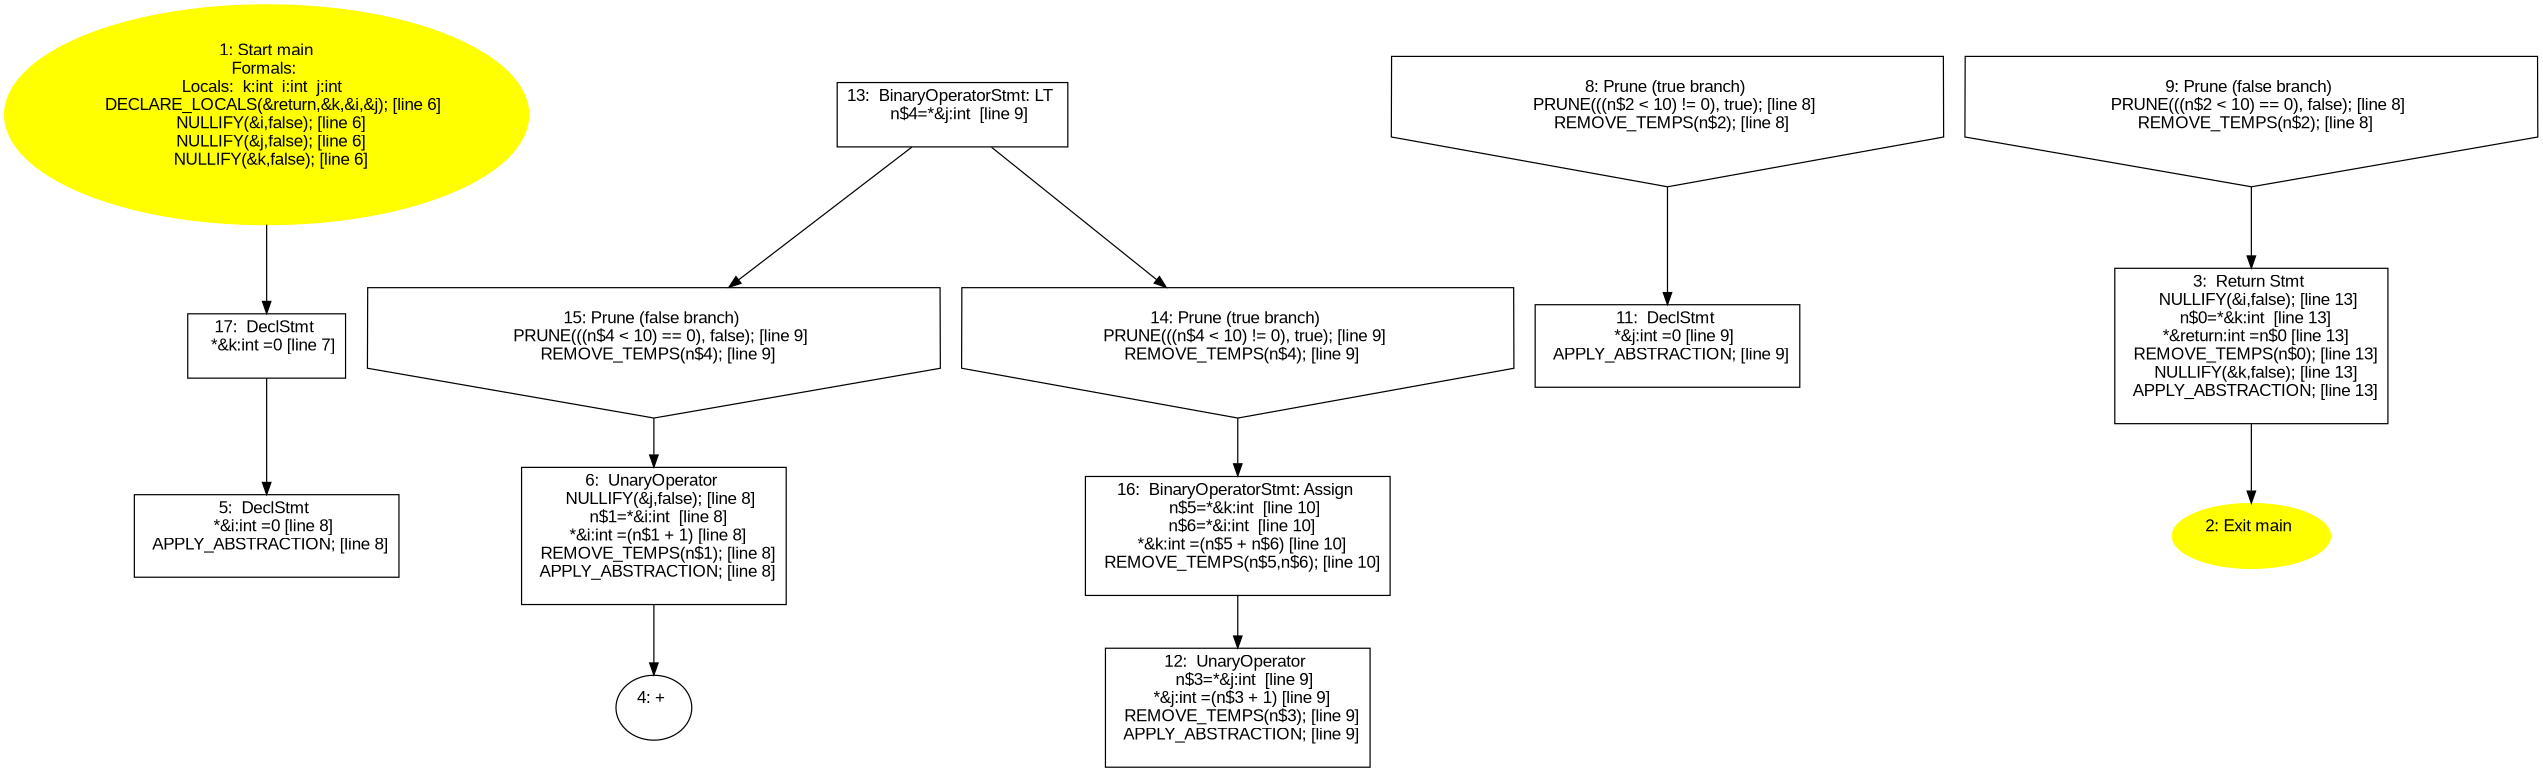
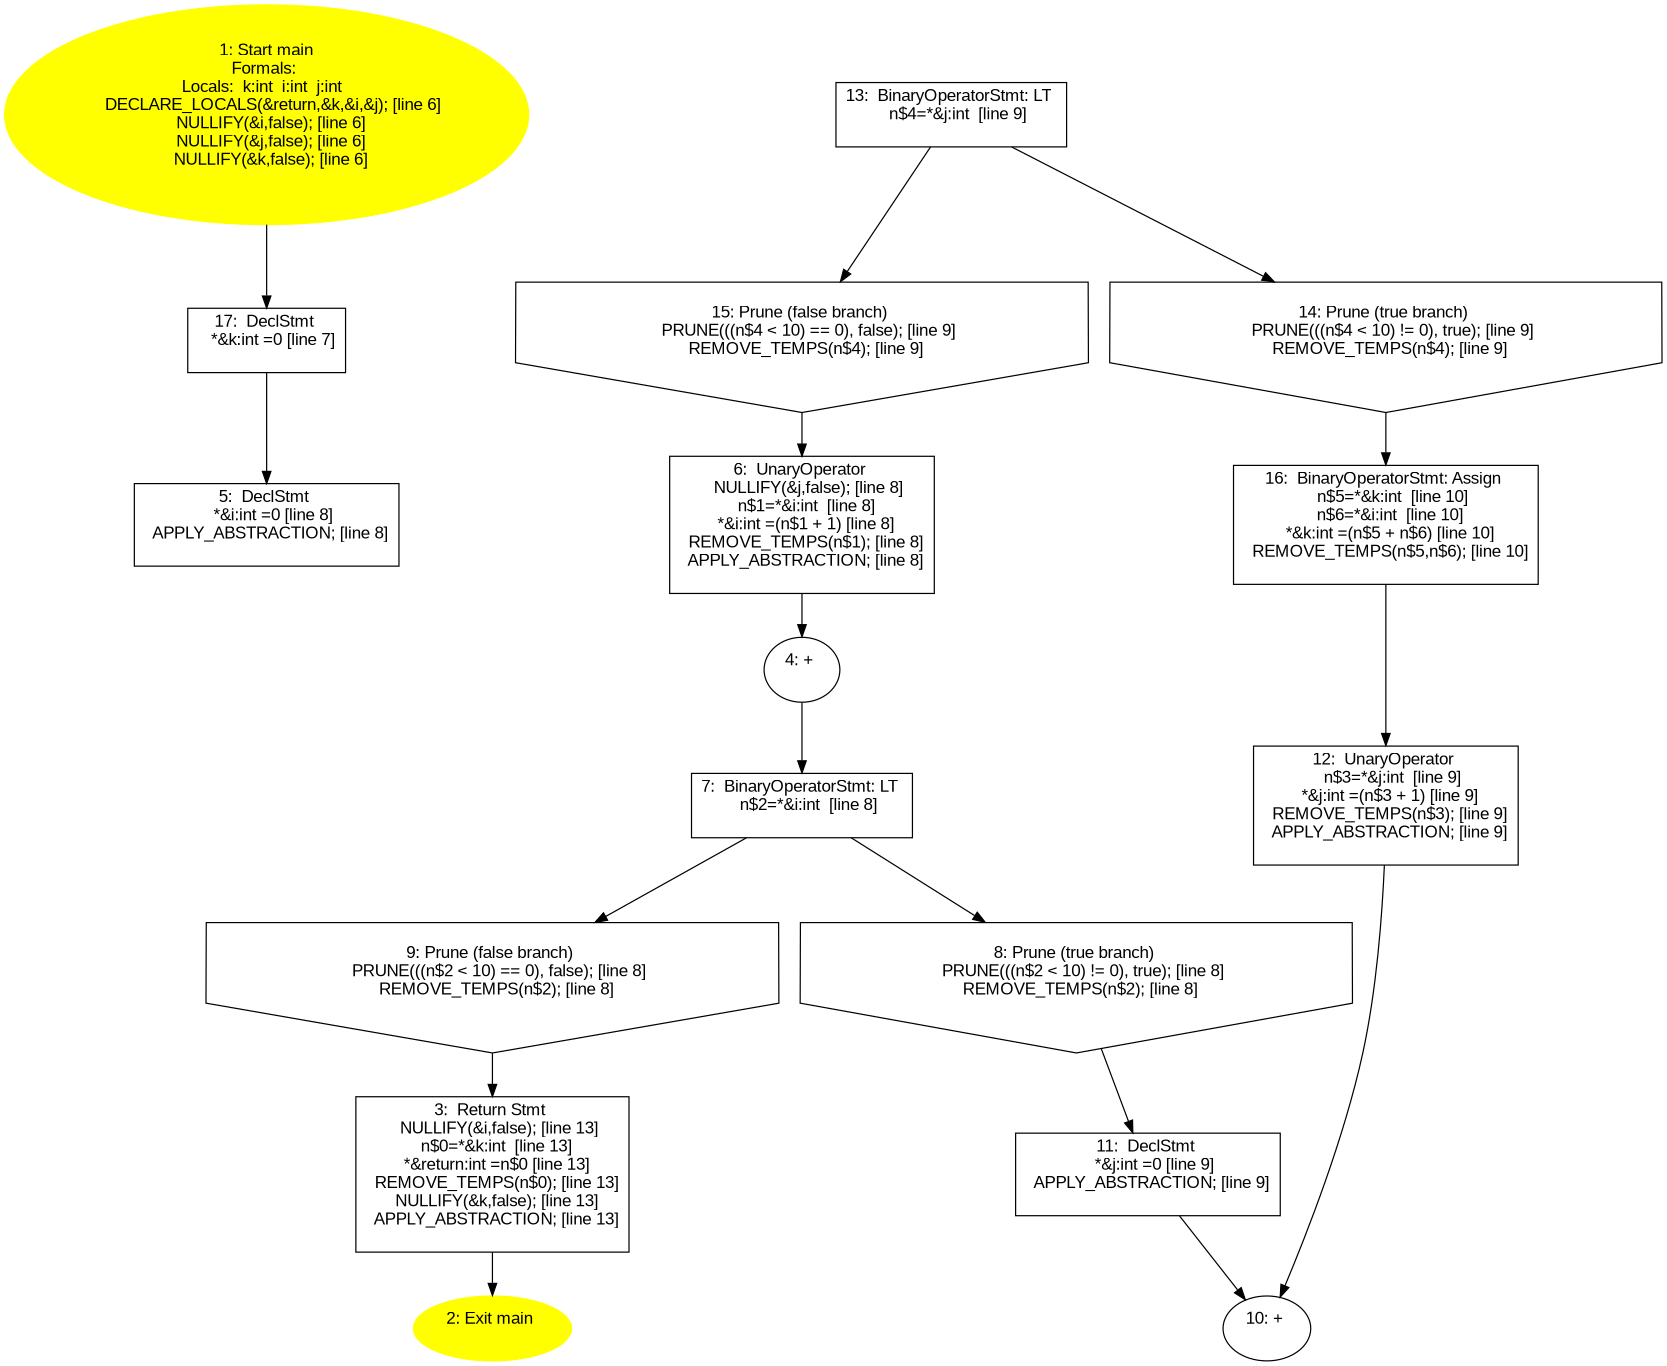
node "7:  BinaryOperatorStmt: LT n$2=*&i:int  [line 8]": added
node "10: +": added
